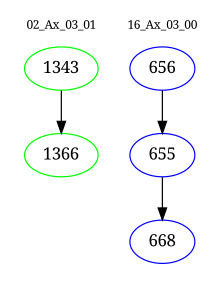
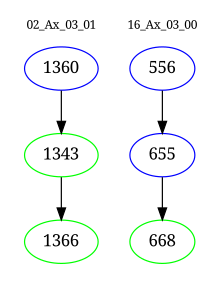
node "1360": added
node "656": label "656" -> "556"
node "668": color blue -> green
